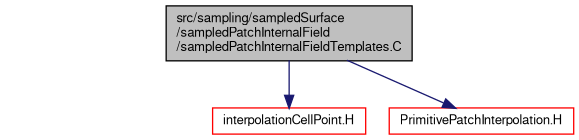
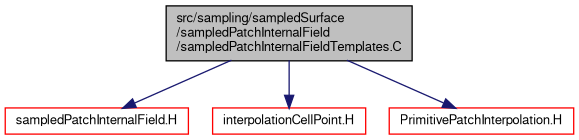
node "sampledPatchInternalField.H": added
